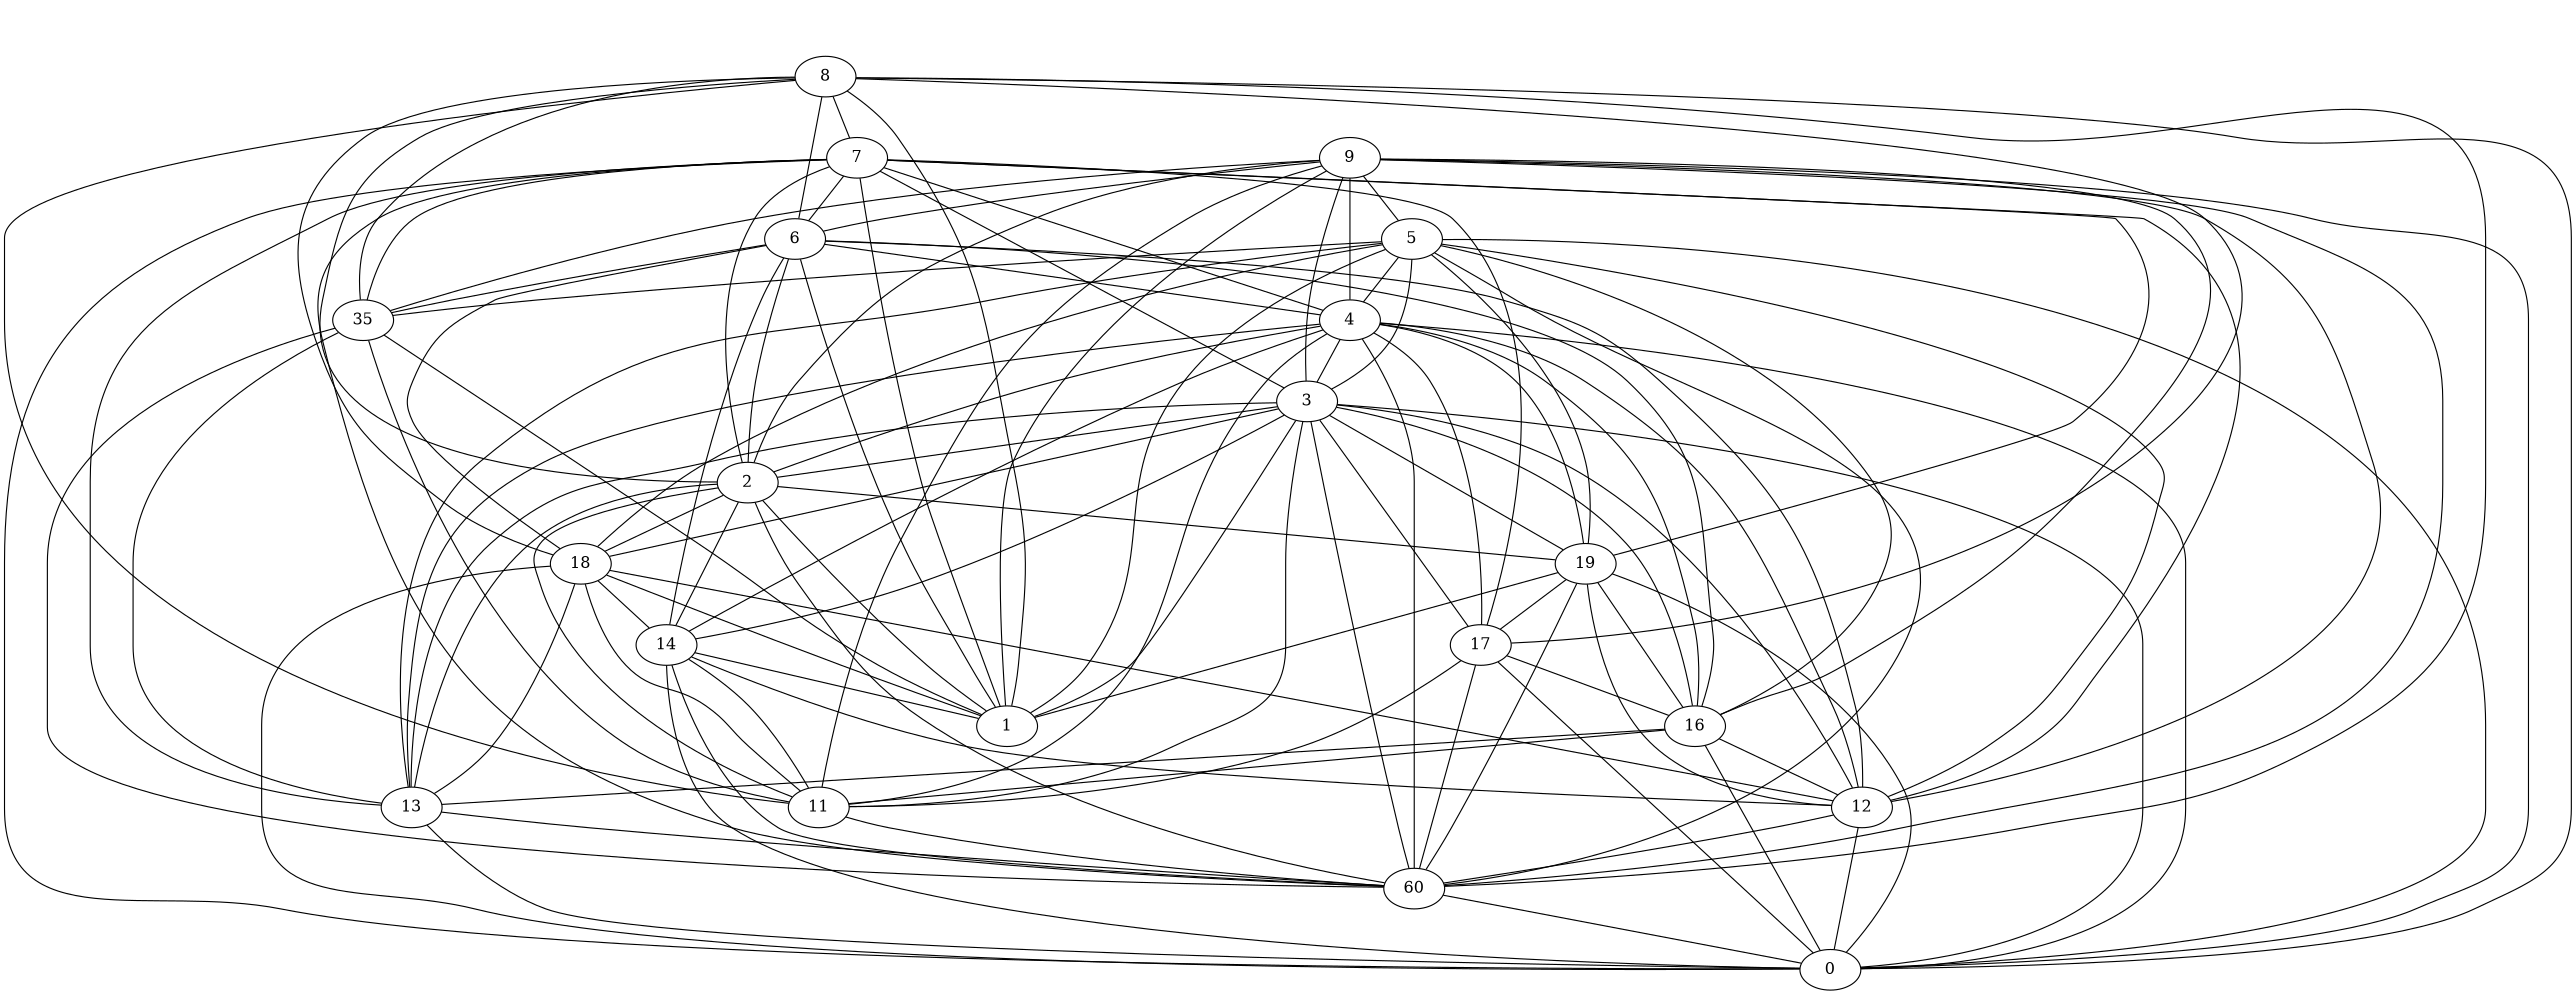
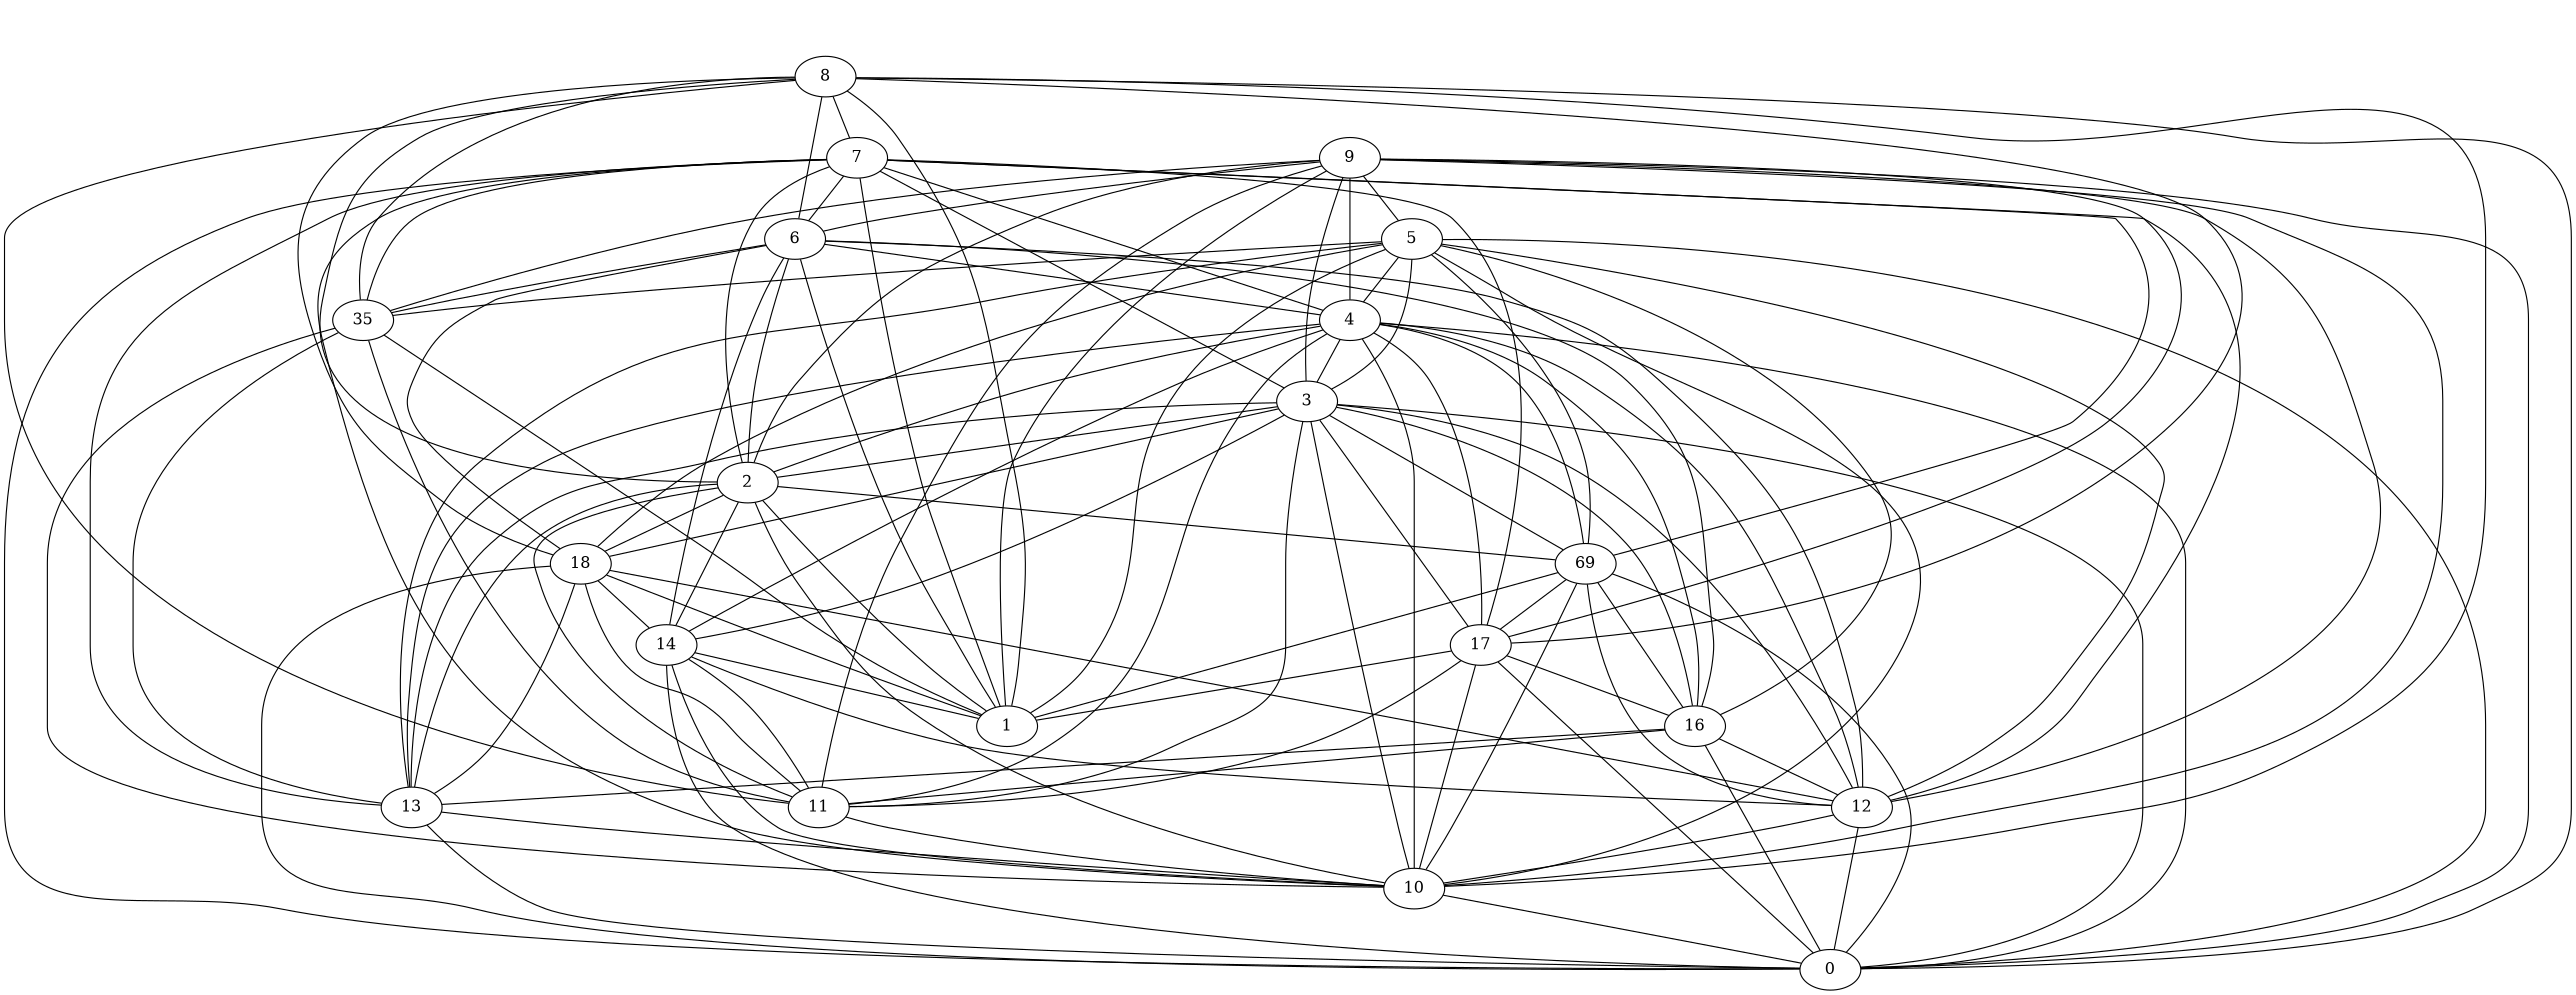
edge "9" -- "16": now "9" -- "17"
node "19": label "19" -> "69"
edge "3" -- "1": now "17" -- "1"
node "60": label "60" -> "10"
